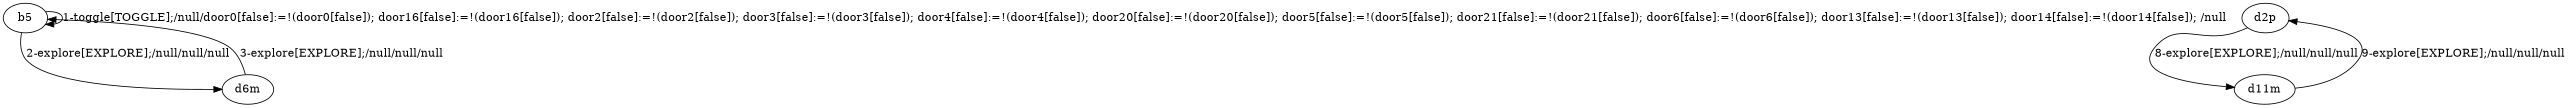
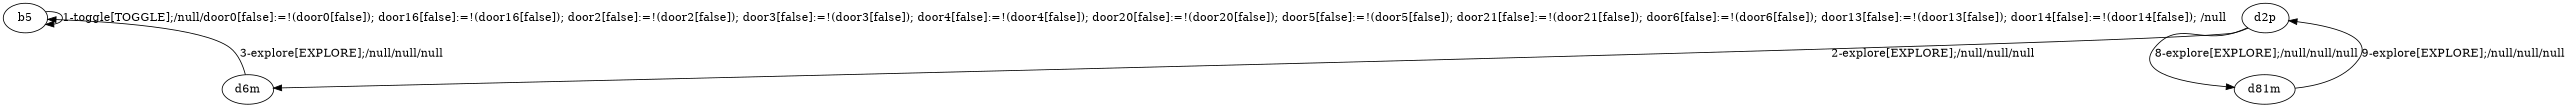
edge "b5" -> "d6m": now "d2p" -> "d6m"
node "d11m": label "d11m" -> "d81m"
